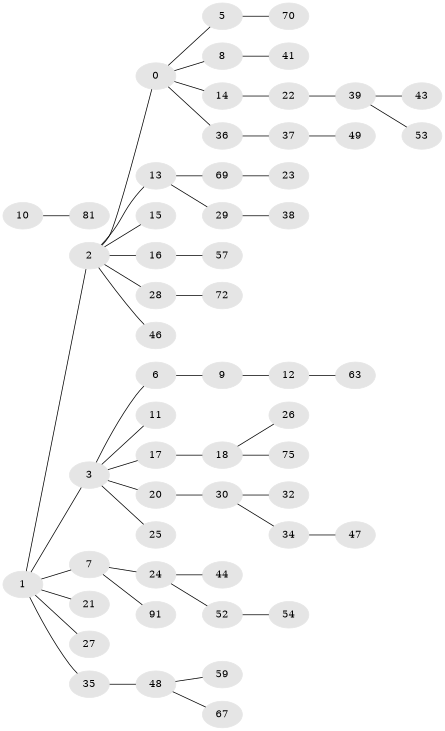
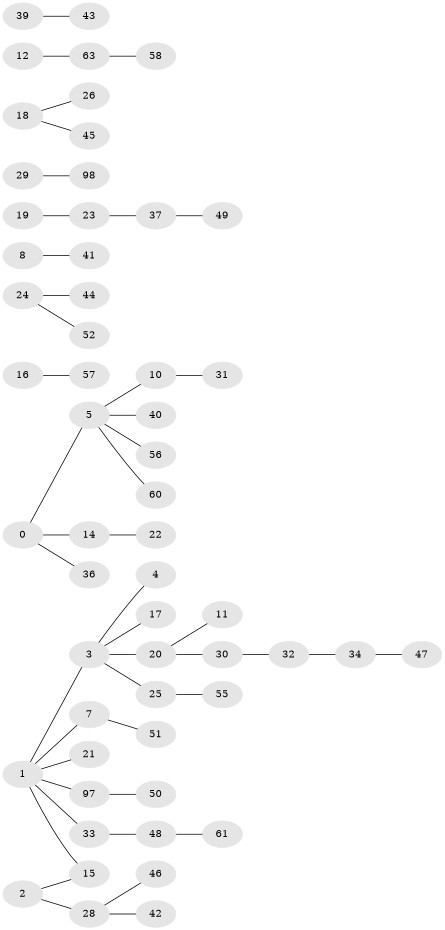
node "70": label "70" -> "60"
node "58": added
edge "8" -- "0": removed
edge "22" -- "39": removed
edge "36" -- "37": now "23" -- "37"
node "53": removed
edge "0" -- "2": removed
node "13": removed
node "69": label "69" -> "19"
node "81": label "81" -> "31"
node "38": label "38" -> "98"
edge "2" -- "16": removed
node "72": label "72" -> "42"
edge "2" -- "46": now "28" -- "46"
node "6": label "6" -> "4"
node "9": removed
edge "10" -- "5": added
node "40": added
edge "2" -- "1": now "15" -- "1"
edge "11" -- "3": now "11" -- "20"
node "56": added
edge "17" -- "18": removed
node "75": label "75" -> "45"
edge "30" -- "34": now "32" -- "34"
edge "7" -- "24": removed
node "91": label "91" -> "51"
node "54": removed
node "27": label "27" -> "97"
node "59": removed
node "35": label "35" -> "33"
node "55": added
node "67": label "67" -> "61"
node "50": added
